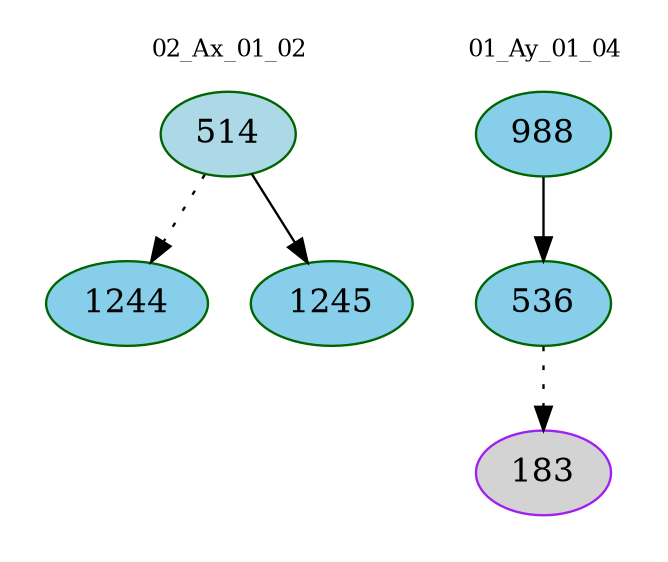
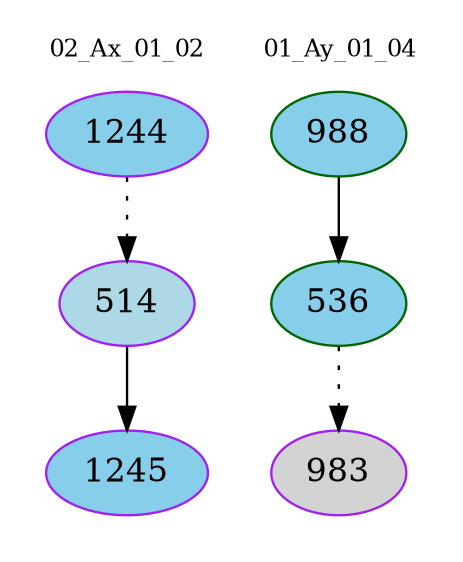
node "514": color darkgreen -> purple
edge "514" -> "1244": reversed
node "1244": color darkgreen -> purple
node "1245": color darkgreen -> purple
node "183": label "183" -> "983"
